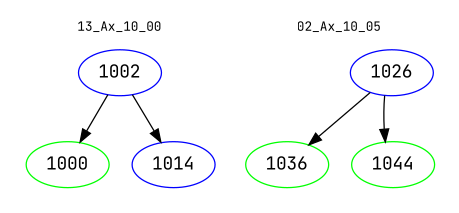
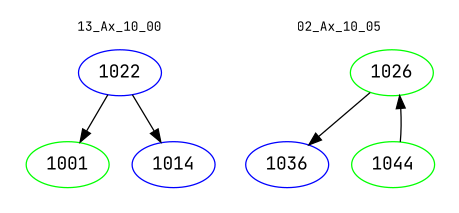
node "1002": label "1002" -> "1022"
node "1026": color blue -> green
edge "1026" -> "1044": reversed
node "1000": label "1000" -> "1001"
node "1036": color green -> blue
